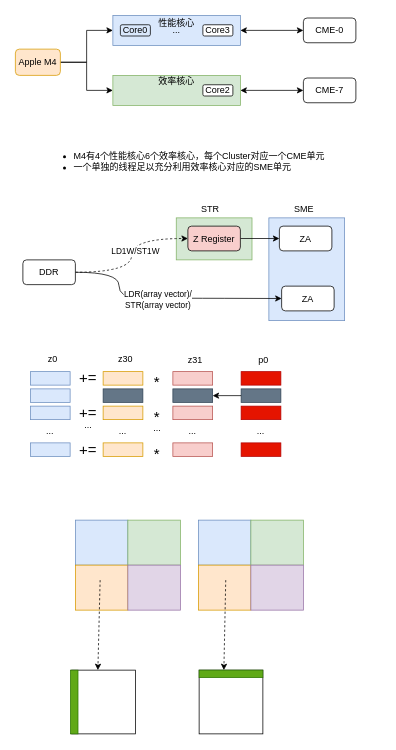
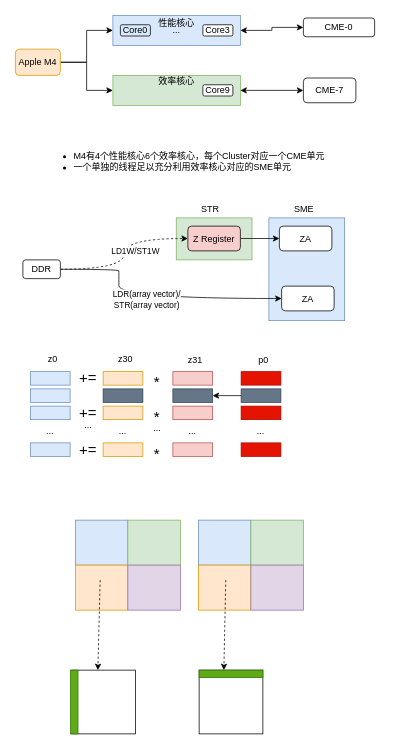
node "CME-0": size 53x25 -> 71x19
node "Core2": label "Core2" -> "Core9"
node "DDR": size 53x25 -> 38x19
